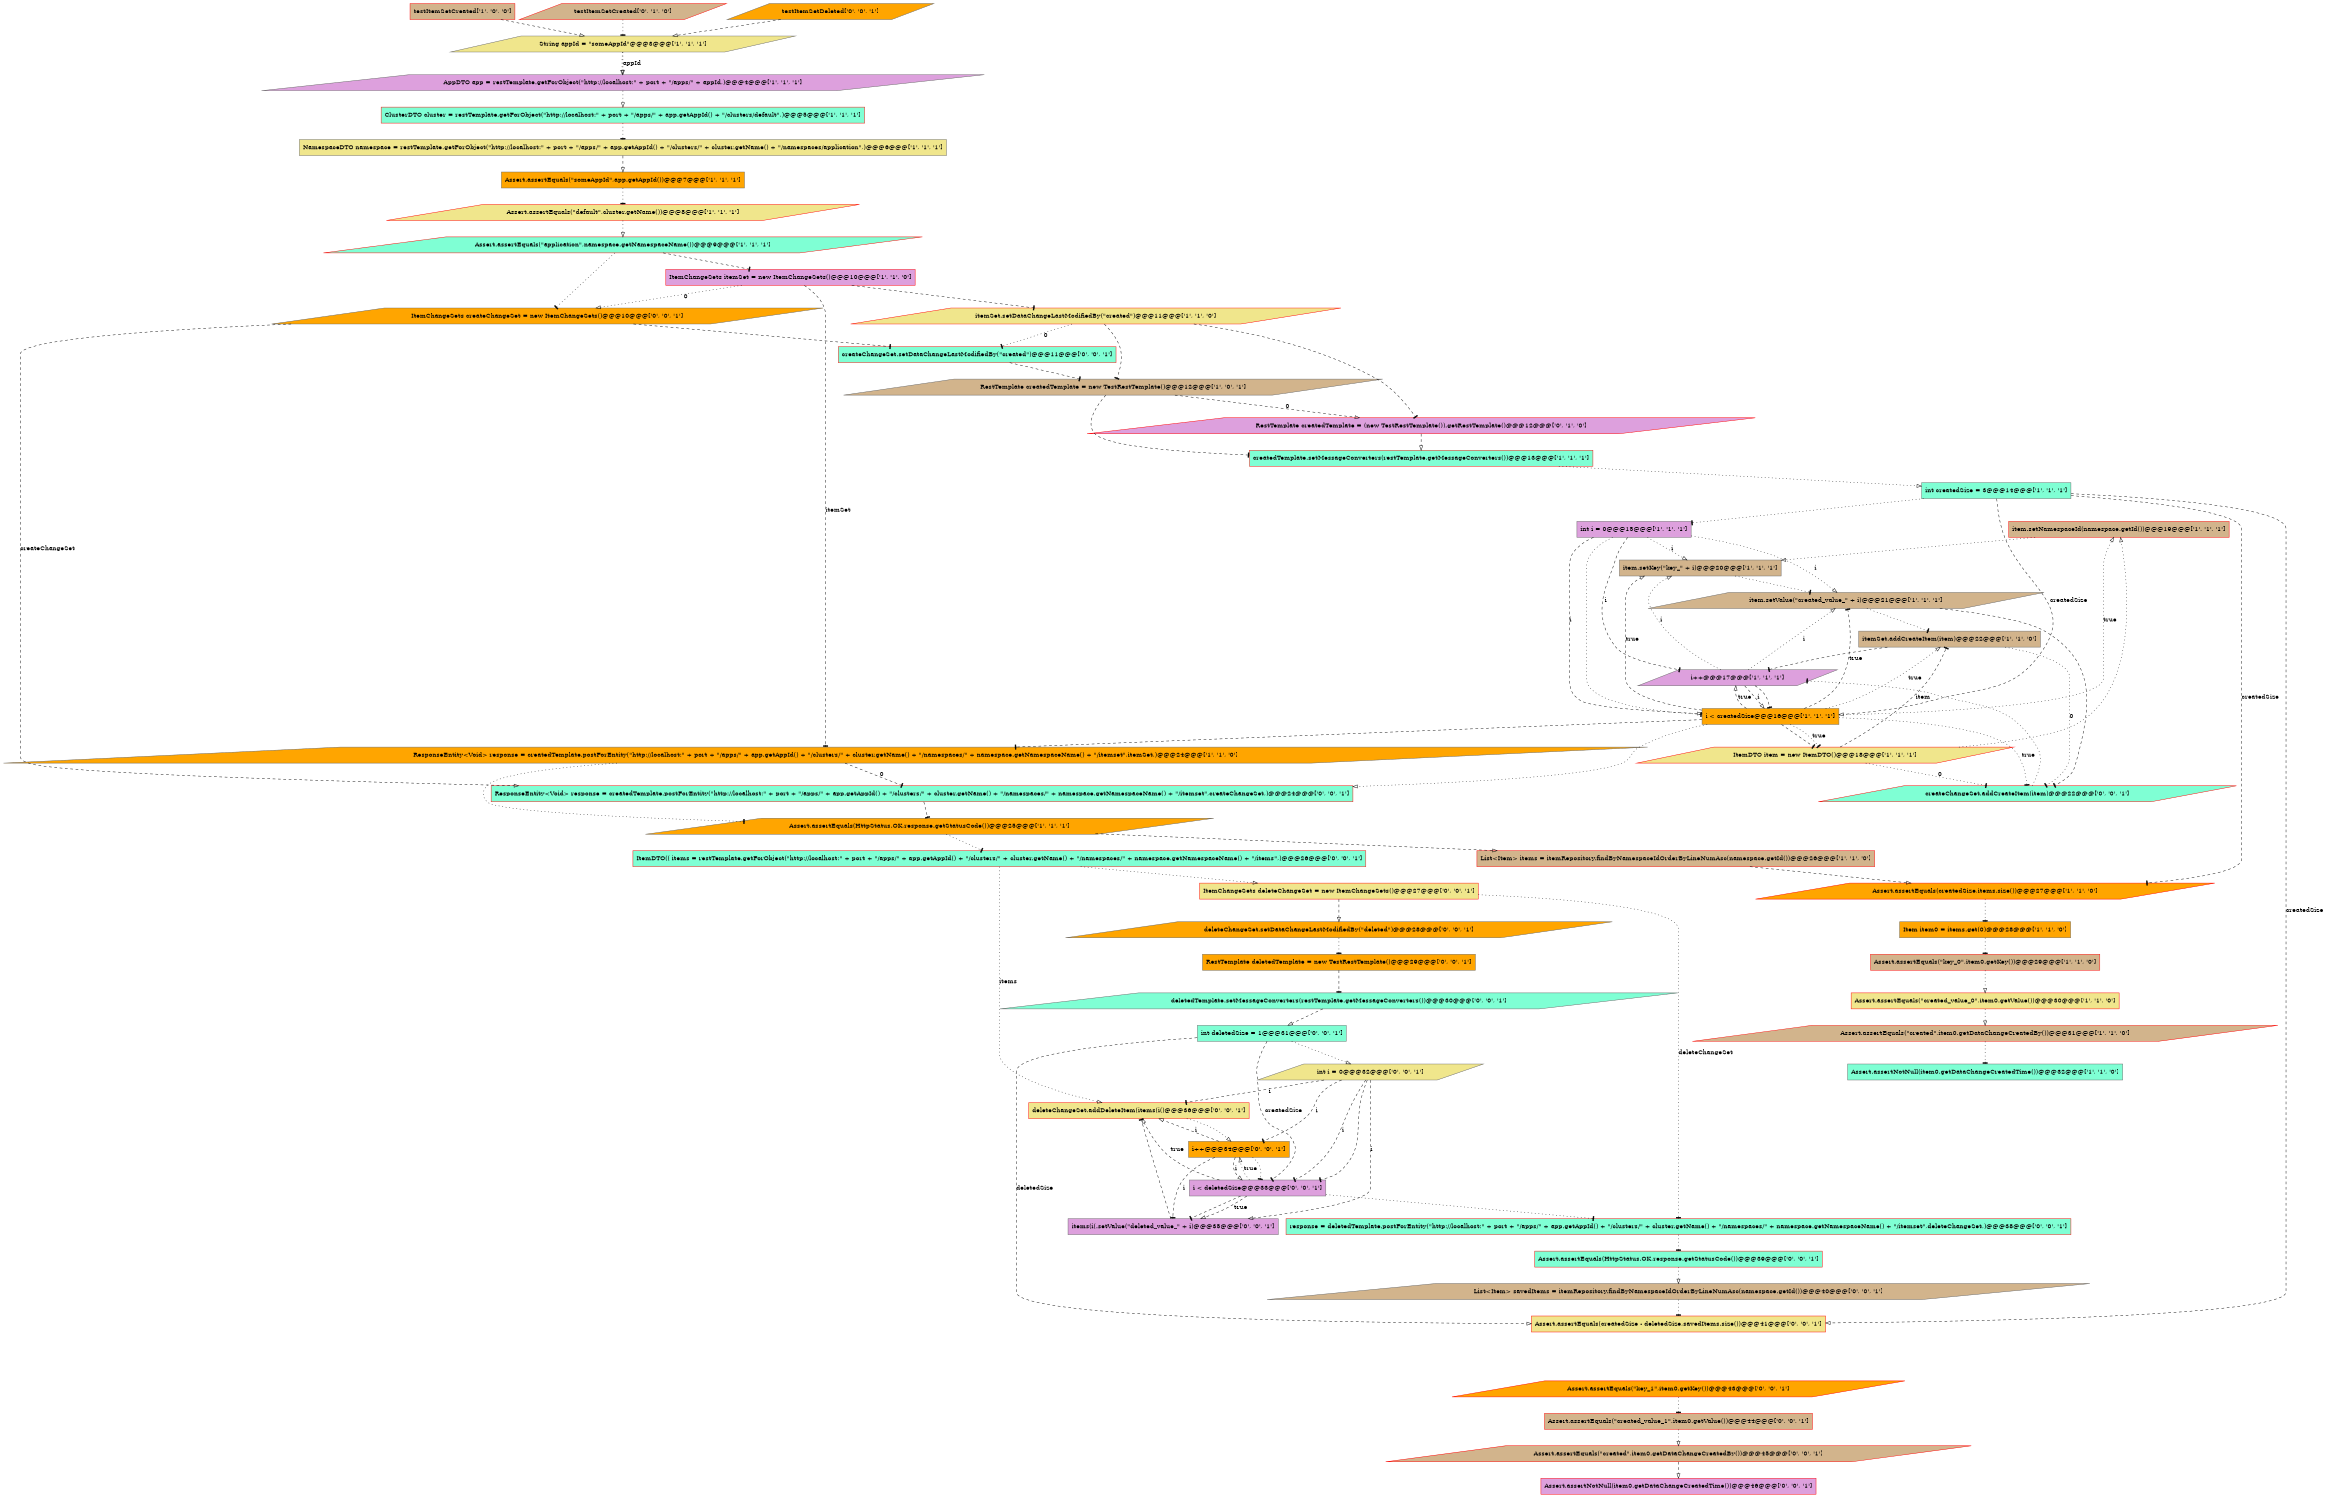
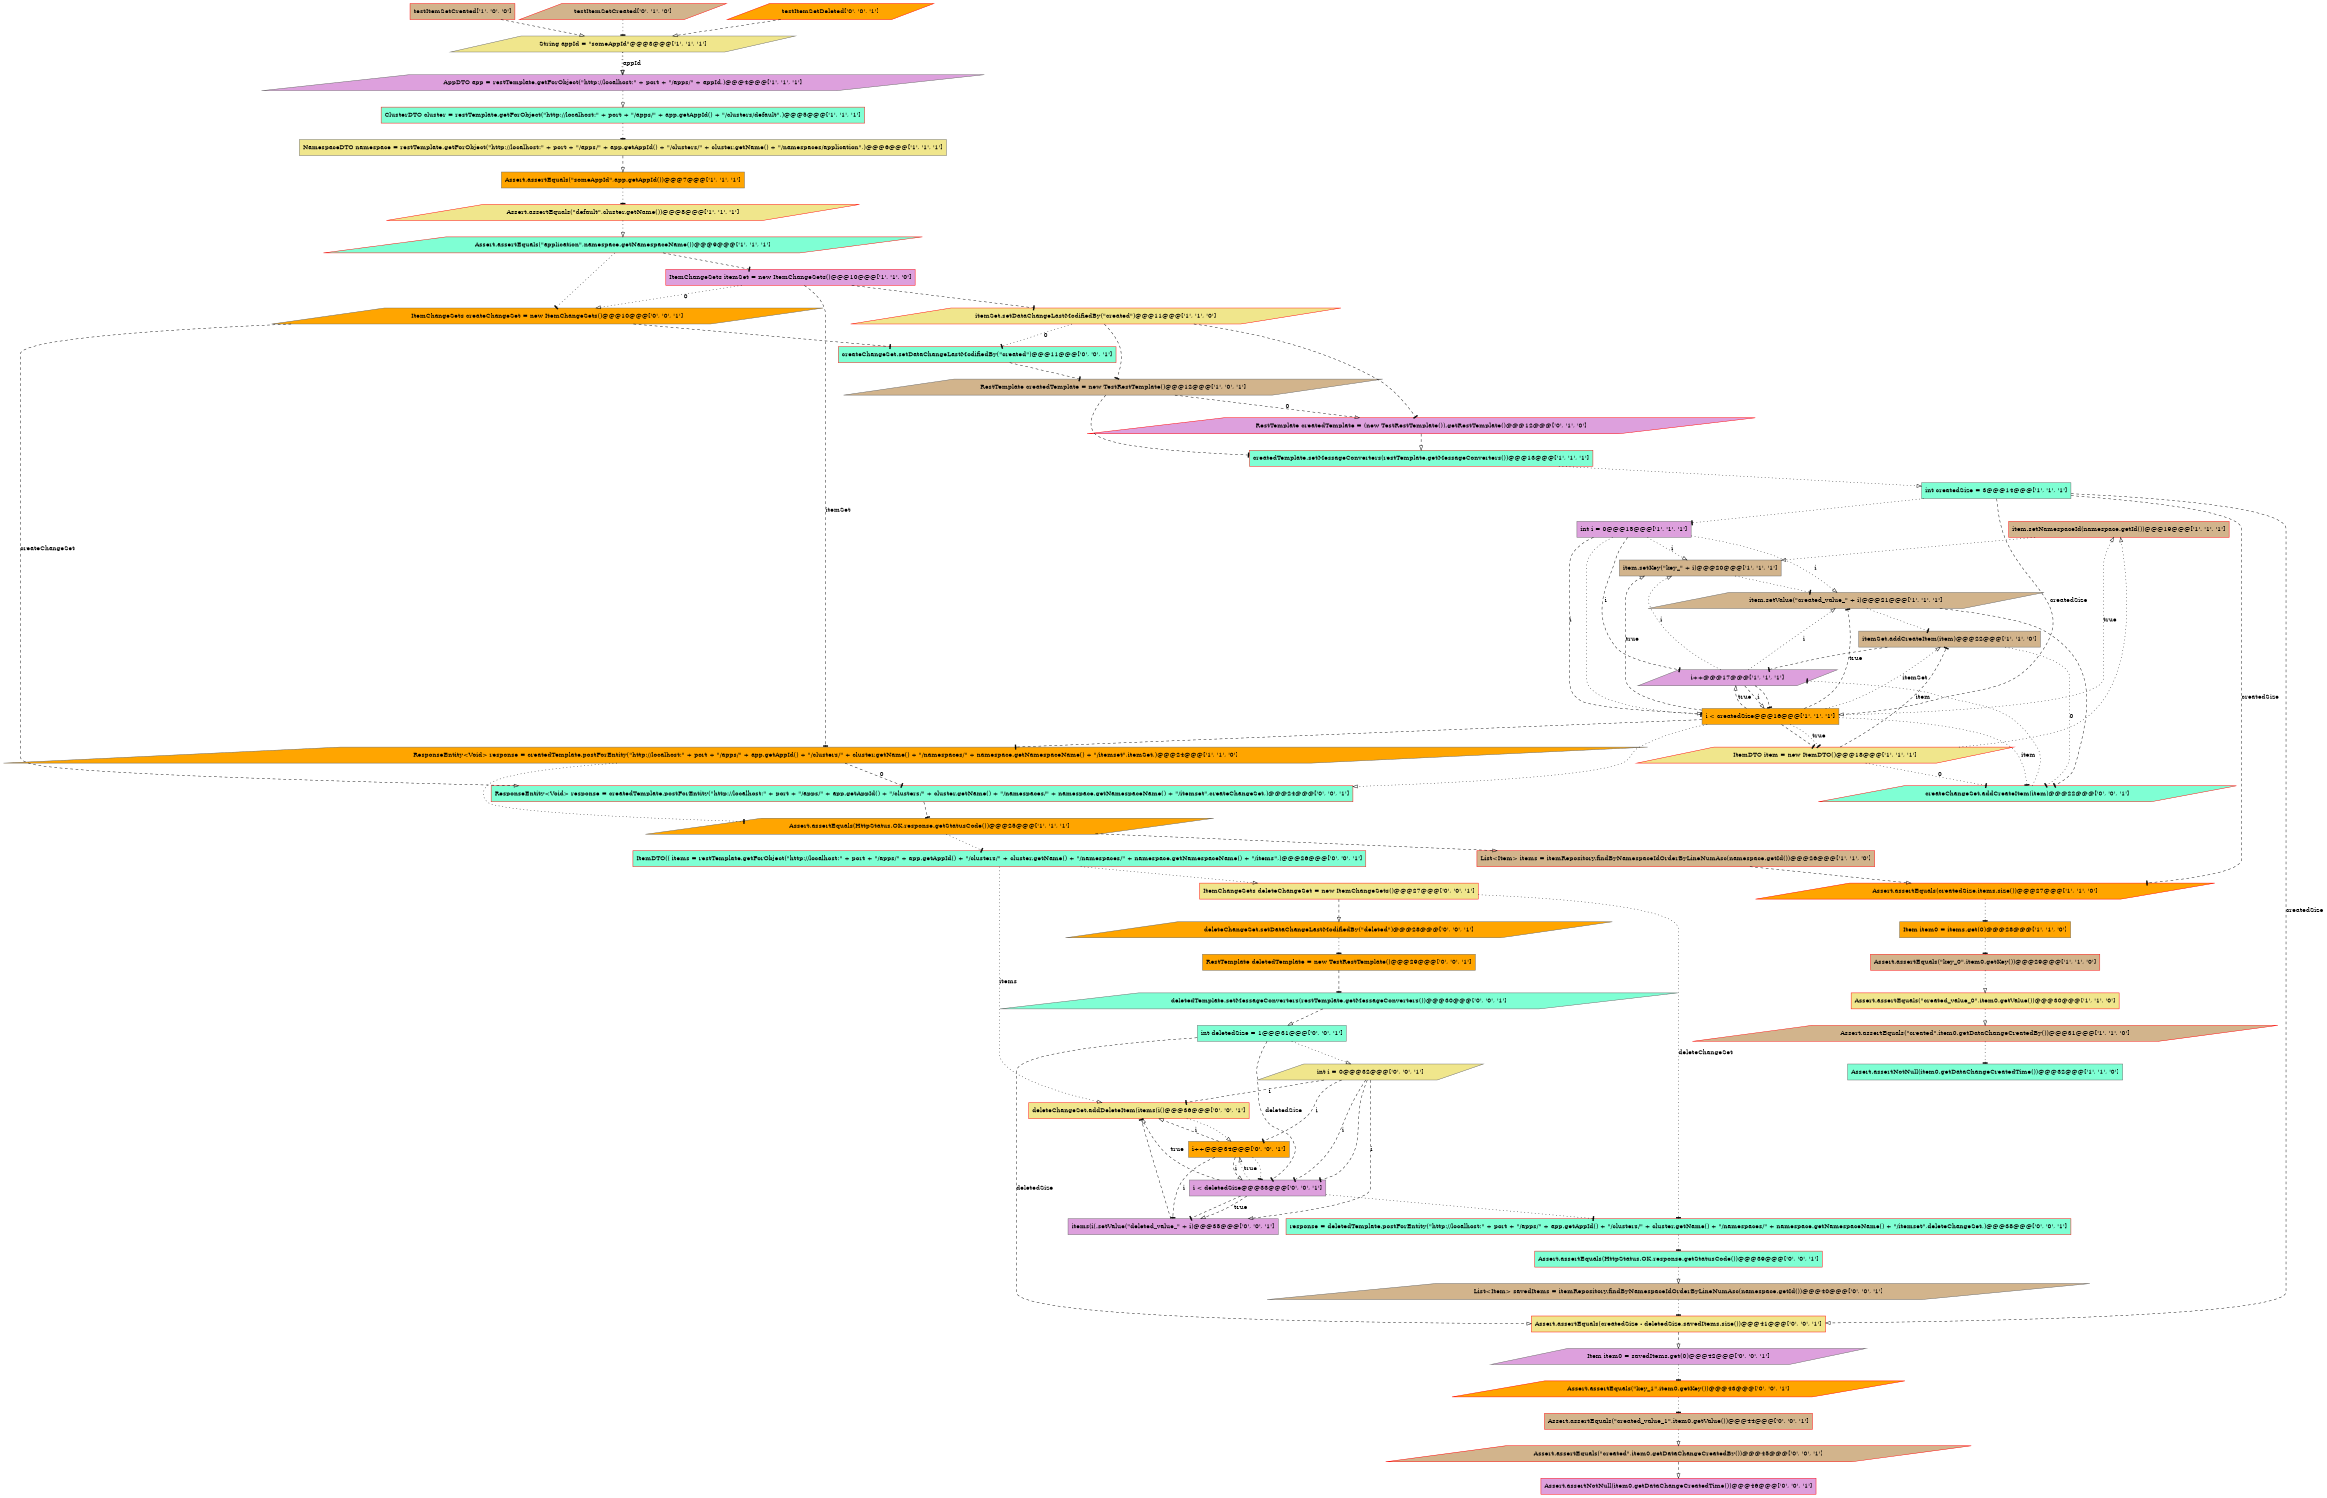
node "testItemSetDeleted['0', '0', '1']": color gray40 -> red
edge "i < createdSize@@@16@@@['1', '1', '1']" -> "itemSet.addCreateItem(item)@@@22@@@['1', '1', '0']": label "true" -> "itemSet"
edge "i < createdSize@@@16@@@['1', '1', '1']" -> "createChangeSet.addCreateItem(item)@@@22@@@['0', '0', '1']": label "true" -> "item"
edge "int deletedSize = 1@@@31@@@['0', '0', '1']" -> "i < deletedSize@@@33@@@['0', '0', '1']": label "createdSize" -> "deletedSize"
node "Item item0 = savedItems.get(0)@@@42@@@['0', '0', '1']": added
